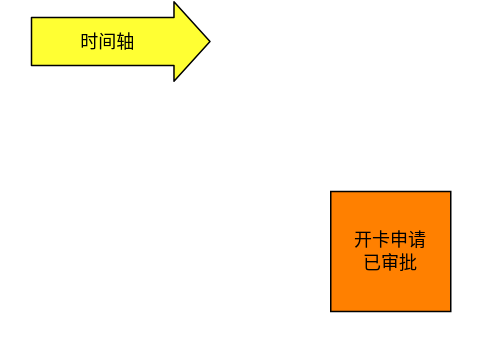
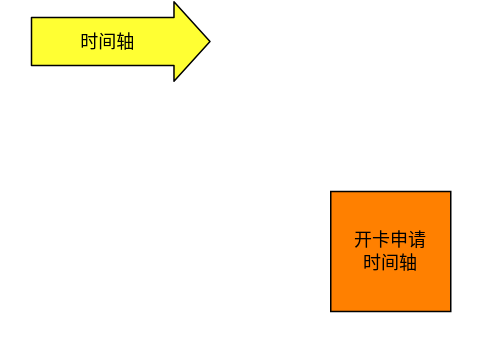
node "开卡申请 已审批": label "开卡申请 已审批" -> "开卡申请 时间轴"
